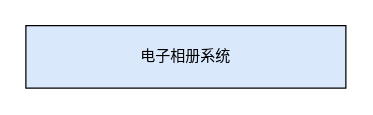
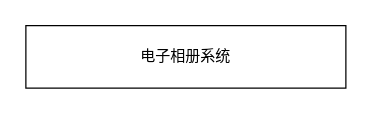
node "电子相册系统": fillcolor #dae8fc -> #ffffff
